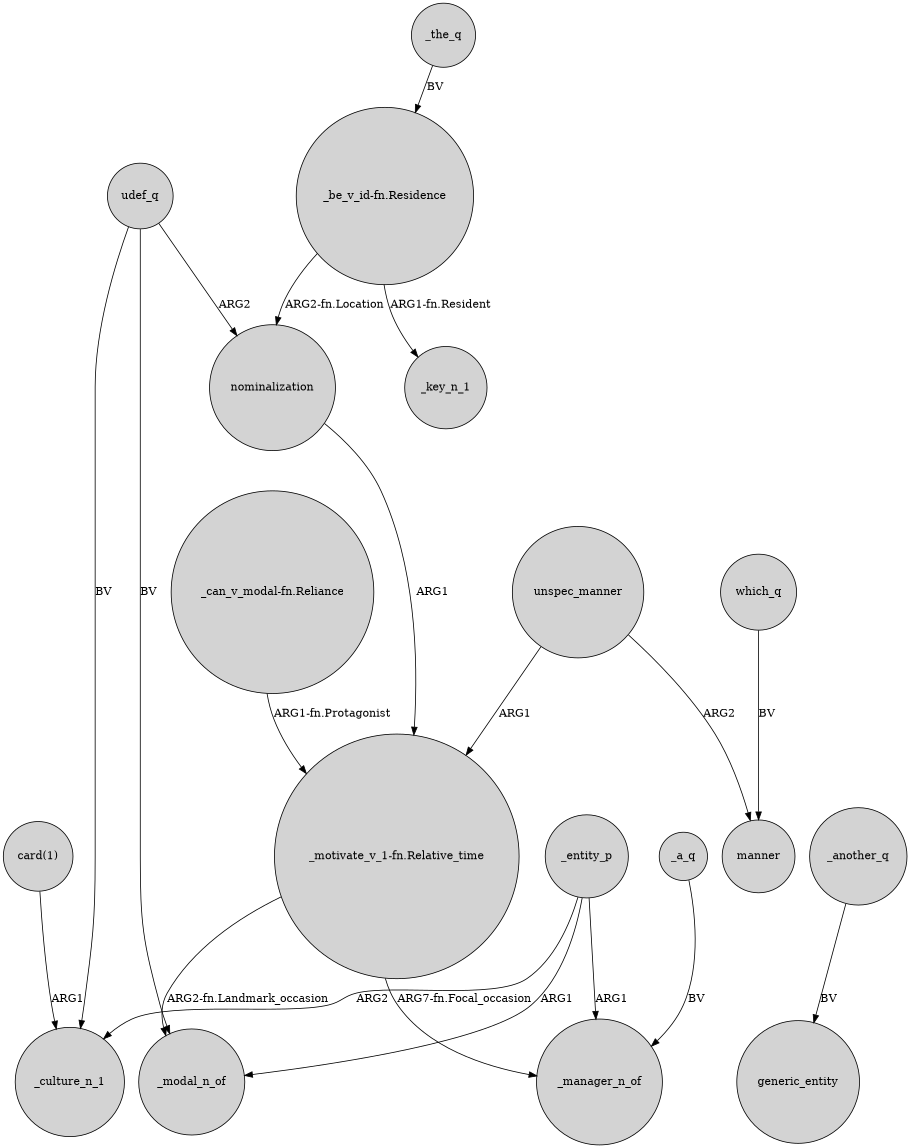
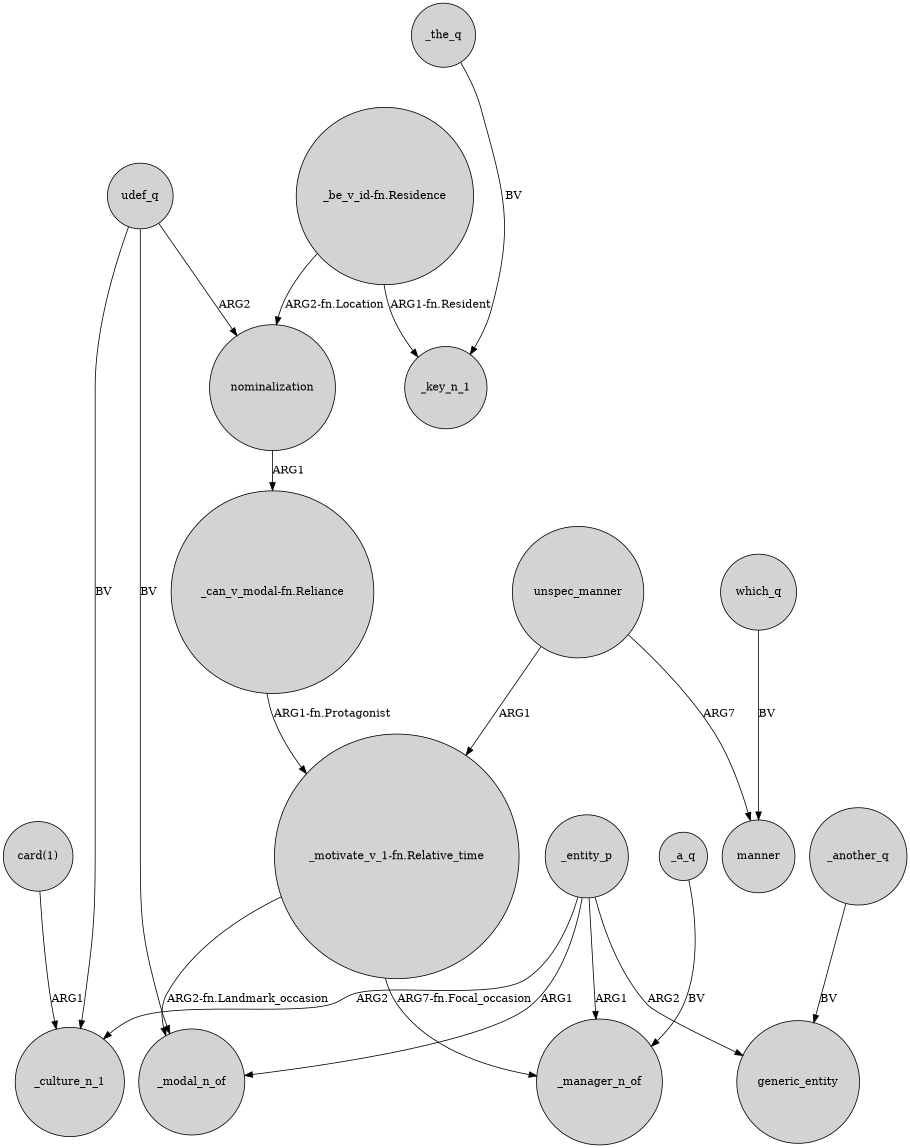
edge "_the_q" -> "_be_v_id-fn.Residence": now "_the_q" -> "_key_n_1"
edge "nominalization" -> "_motivate_v_1-fn.Relative_time": now "nominalization" -> "_can_v_modal-fn.Reliance"
edge "unspec_manner" -> "manner": label "ARG2" -> "ARG7"
edge "_entity_p" -> "generic_entity": added, label "ARG2"
